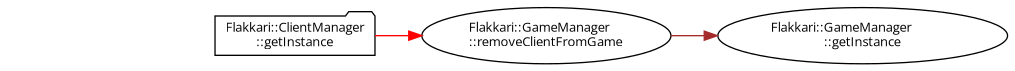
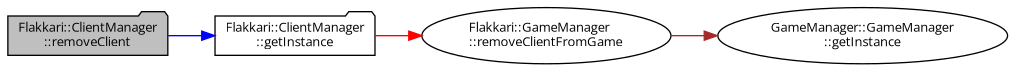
node "Flakkari::ClientManager ::removeClient": added
node "Flakkari::GameManager ::getInstance": label "Flakkari::GameManager ::getInstance" -> "GameManager::GameManager ::getInstance"
